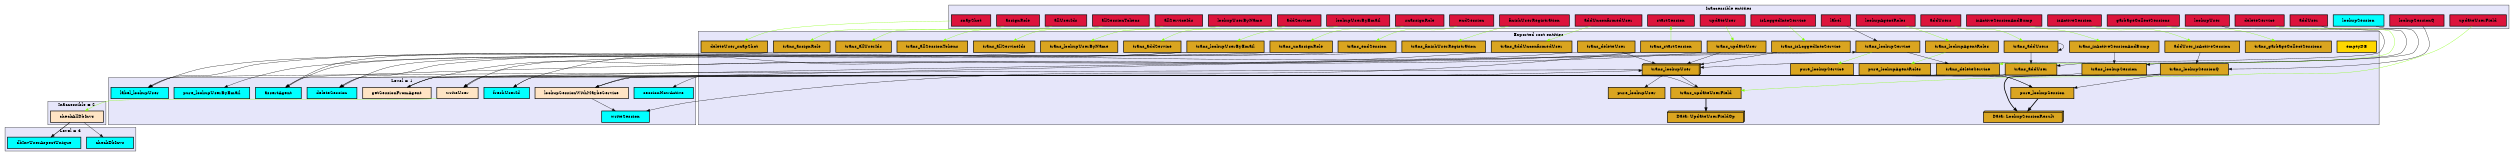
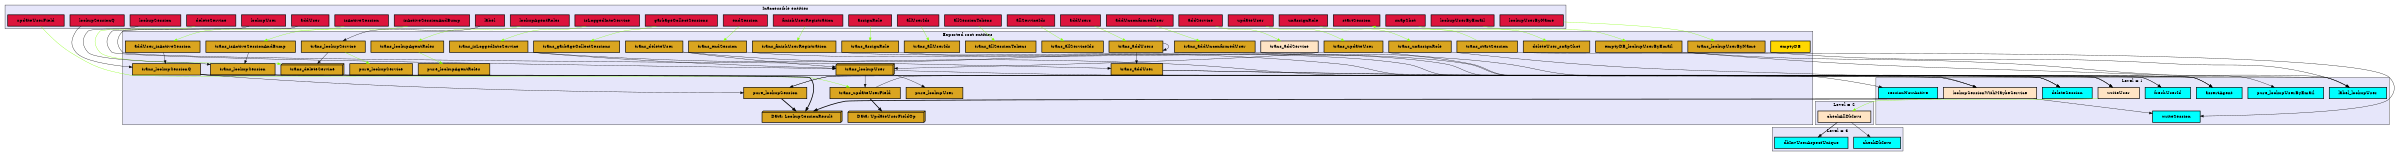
node "lookupSession": fillcolor cyan -> crimson
node "trans_addService": fillcolor goldenrod -> bisque
node "trans_lookupUserByEmail": label "trans_lookupUserByEmail" -> "emptyDB_lookupUserByEmail"
node "trans_deleteService": shape box -> box3d
node "getSessionFromAgent": removed
edge "lookupSessionWithMaybeService" -> "Data: LookupSessionResult": added
cluster "Inaccessible = 2": label "Inaccessible = 2" -> "Level = 2"
